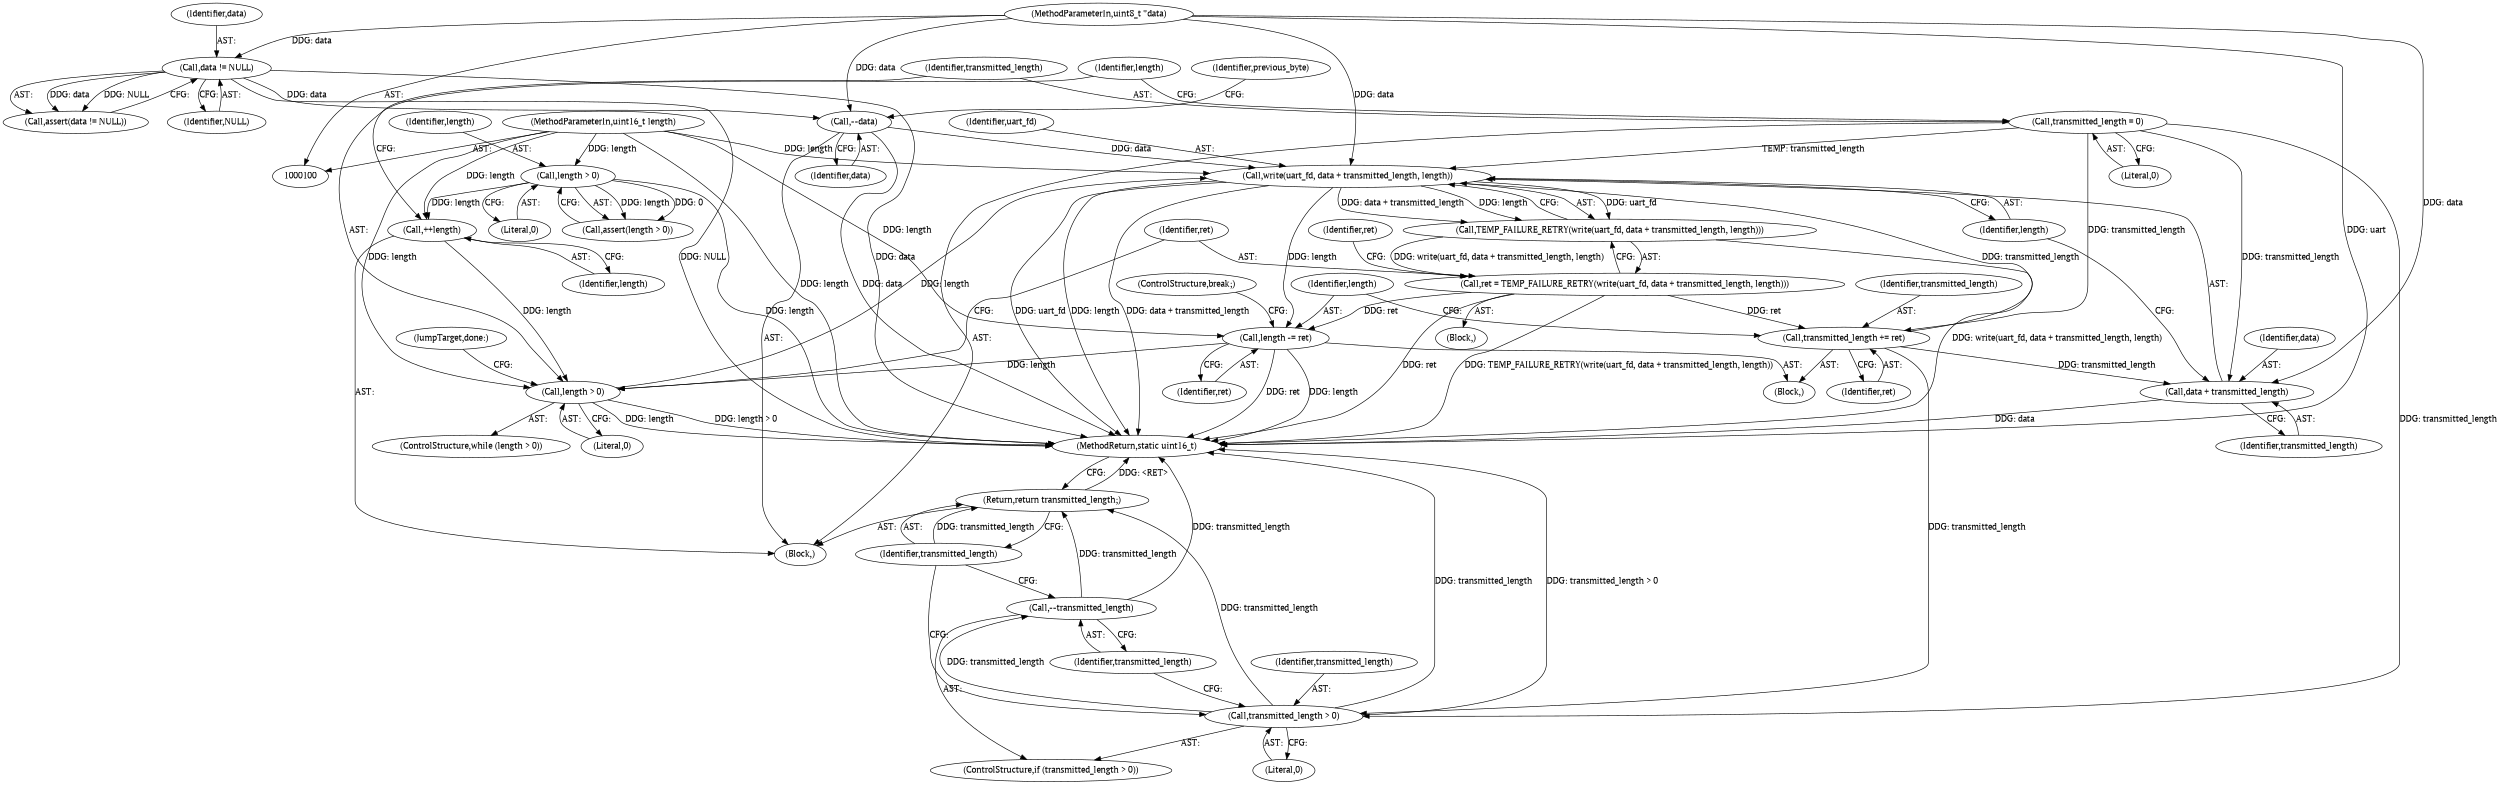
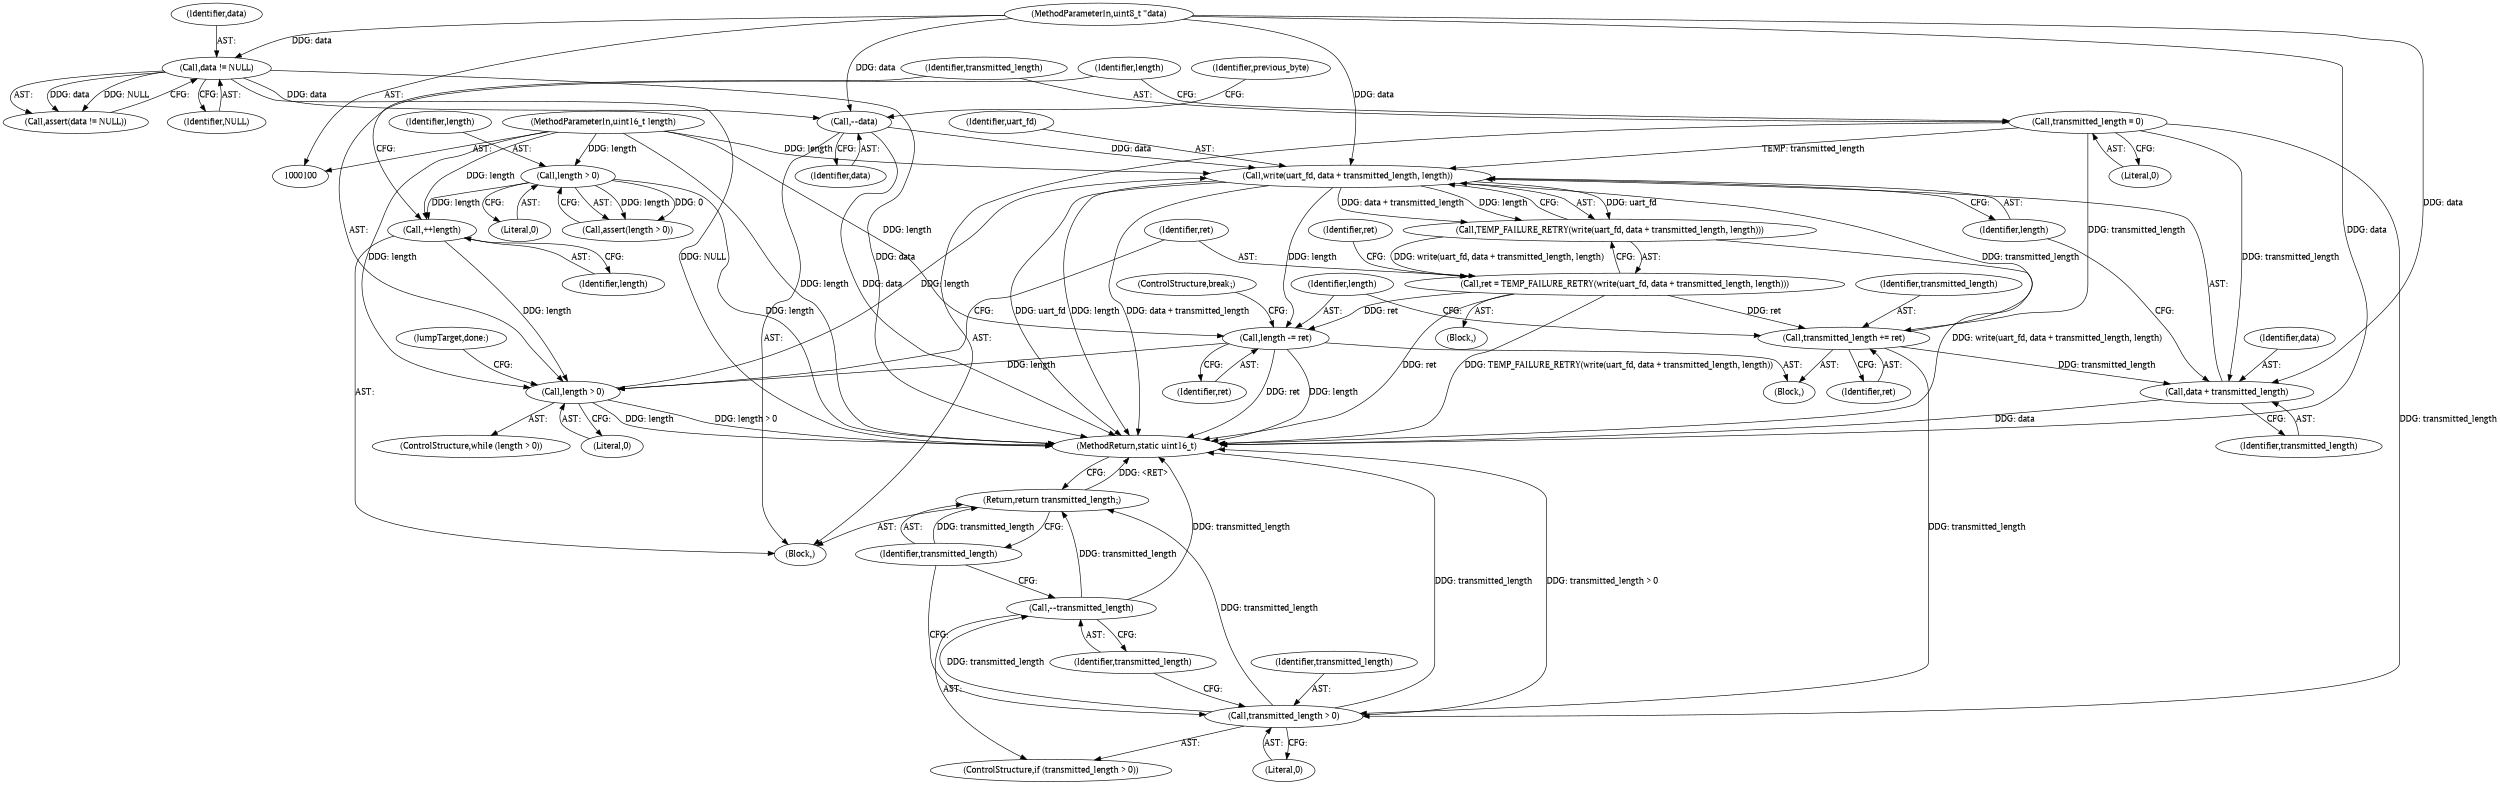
edge "(MethodParameterIn,uint8_t *data)" -> "(MethodReturn,static uint16_t)": label "DDG: uart" -> "DDG: data"
